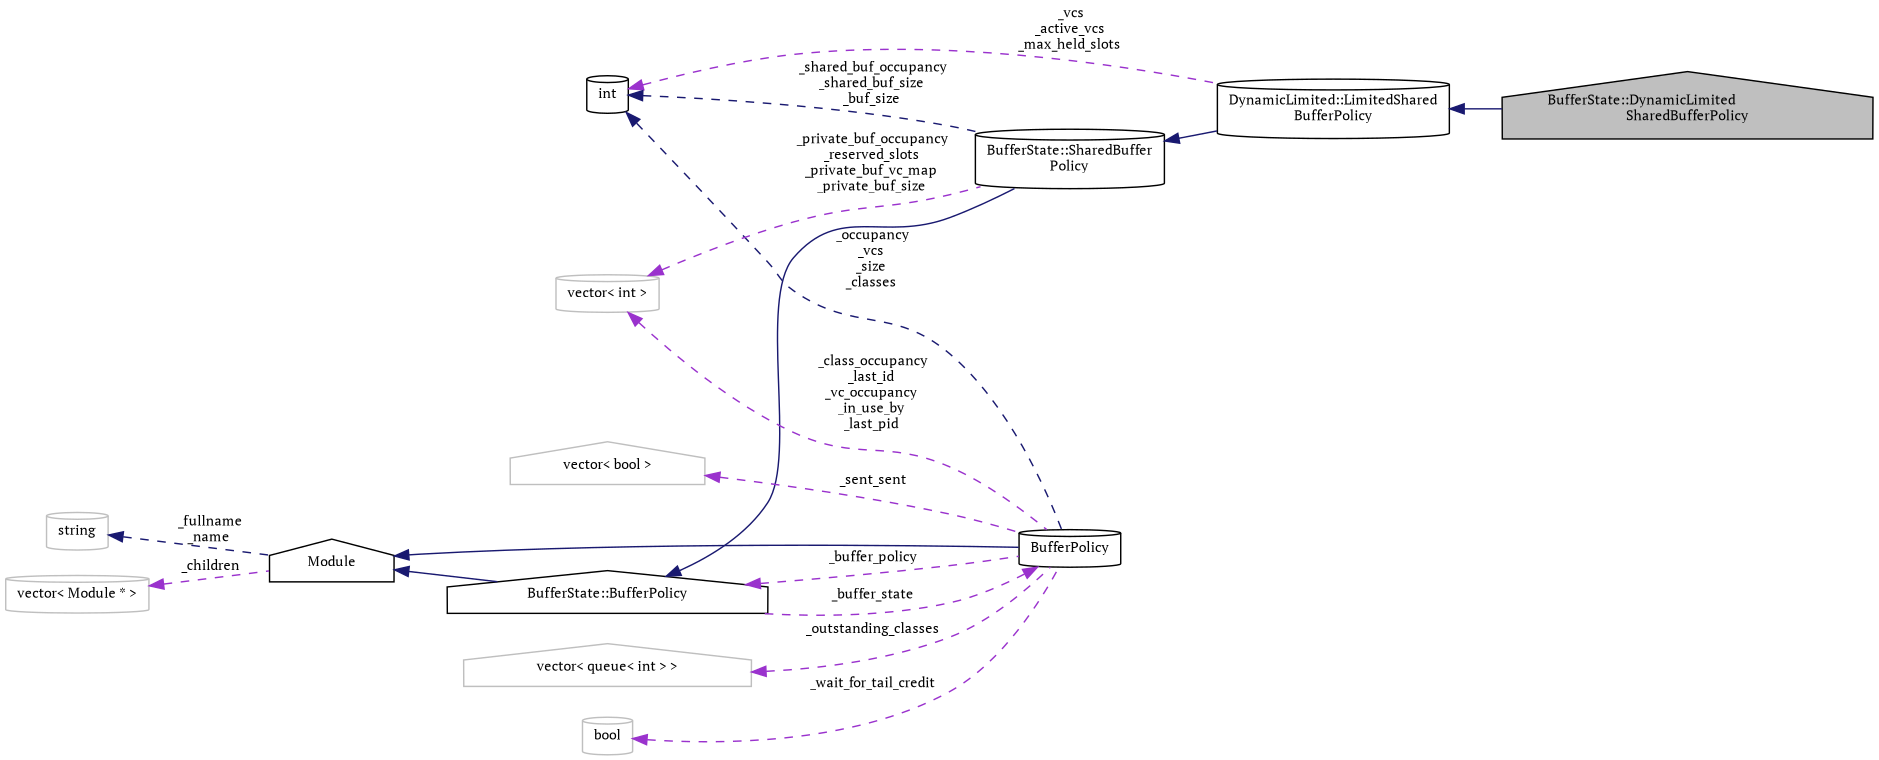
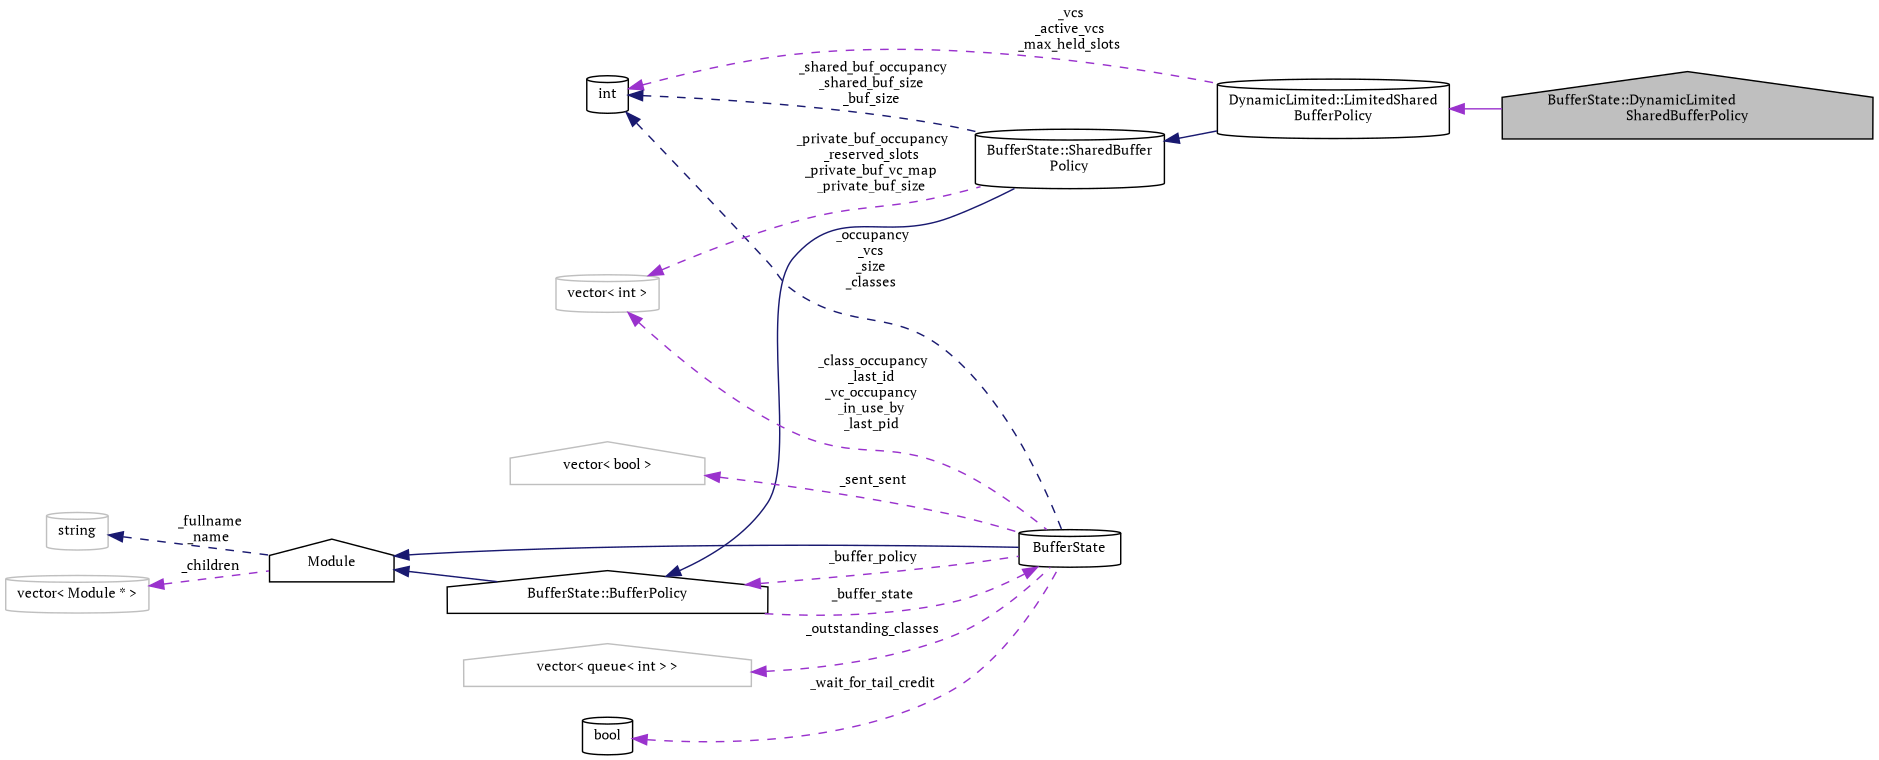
edge "BufferState::DynamicLimited SharedBufferPolicy" -> "DynamicLimited::LimitedShared BufferPolicy": color midnightblue -> darkorchid3
node "BufferPolicy": label "BufferPolicy" -> "BufferState"
node "bool": color grey75 -> black
